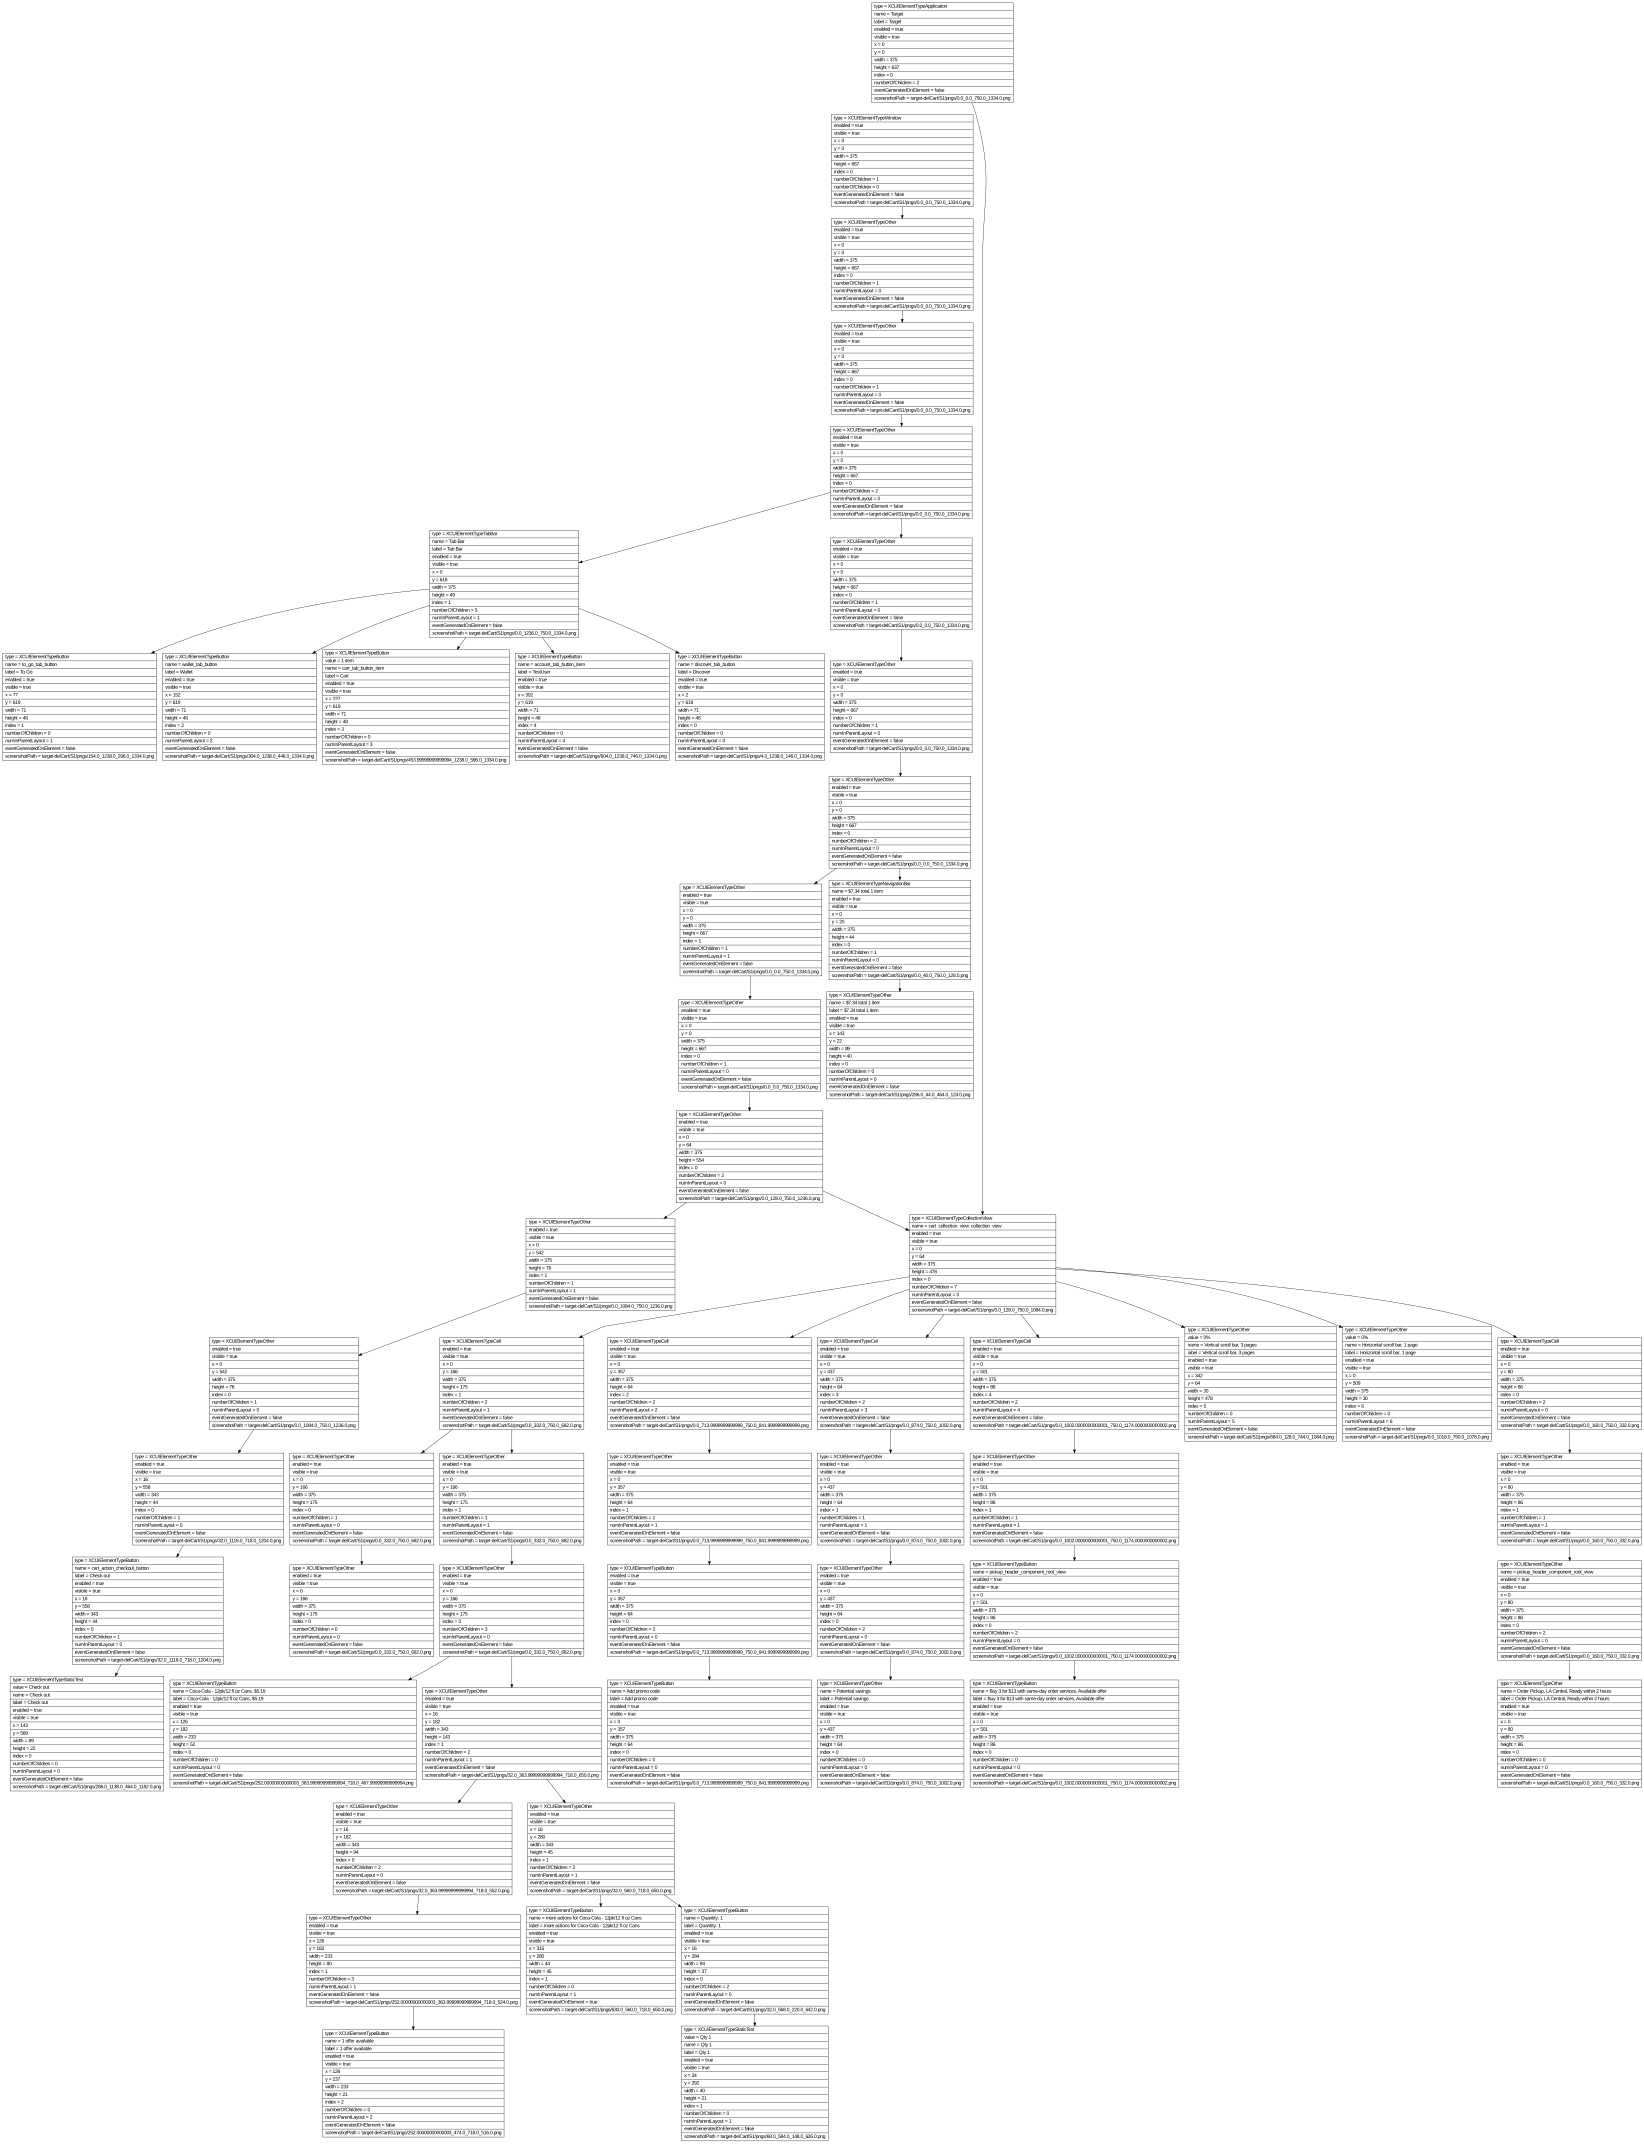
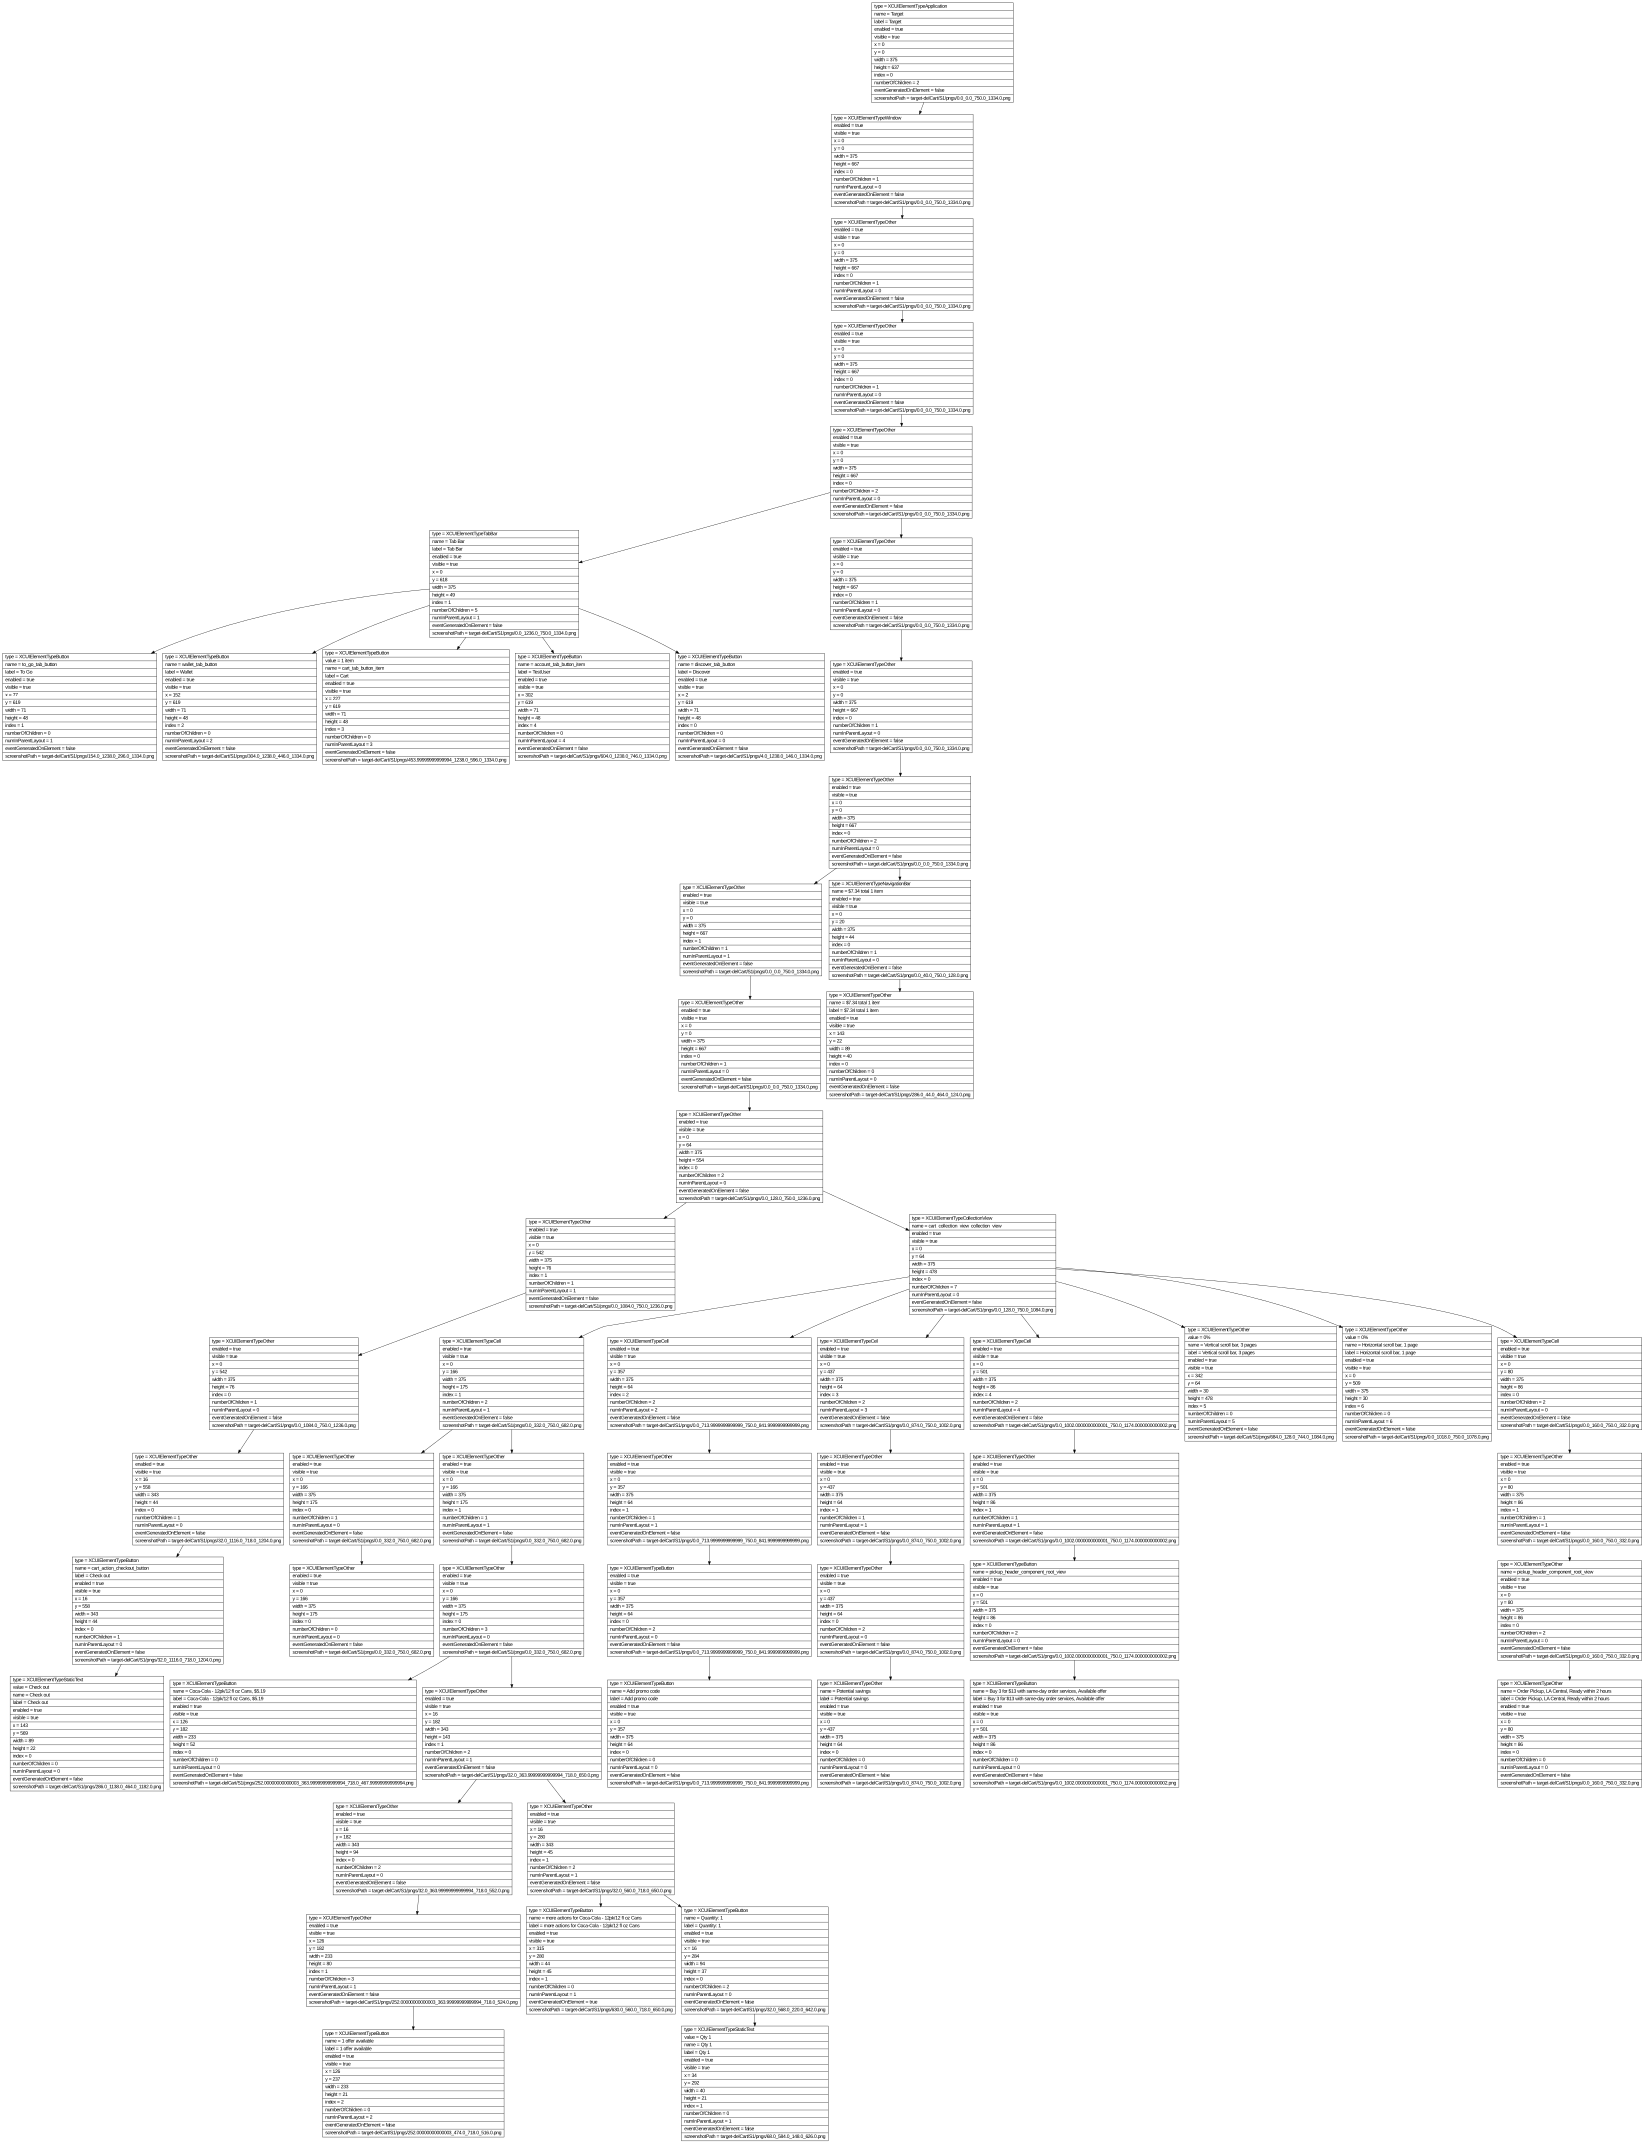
node "type = XCUIElementTypeWindow": text "numberOfChildren = 0" -> "numInParentLayout = 0"
edge "type = XCUIElementTypeApplication" -> "type = XCUIElementTypeCollectionView": now "type = XCUIElementTypeApplication" -> "type = XCUIElementTypeWindow"
